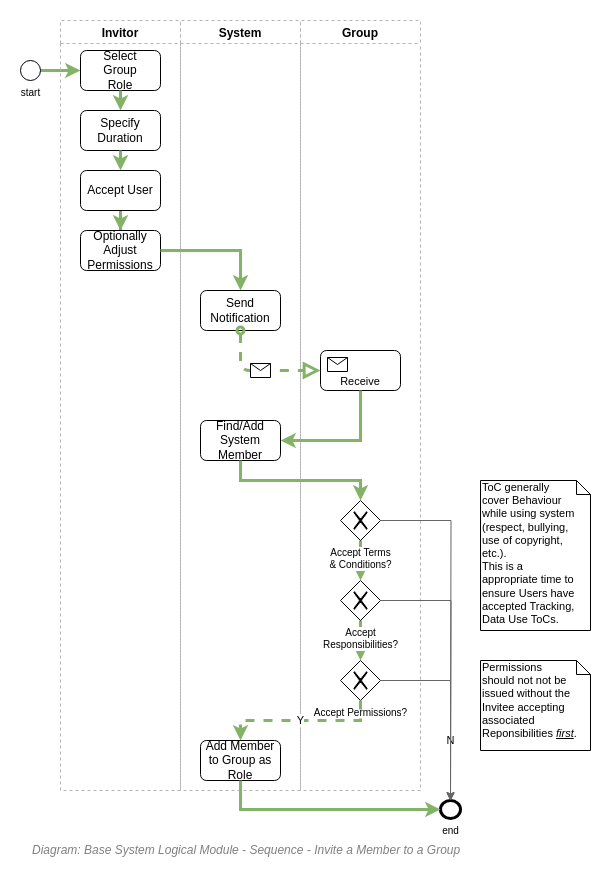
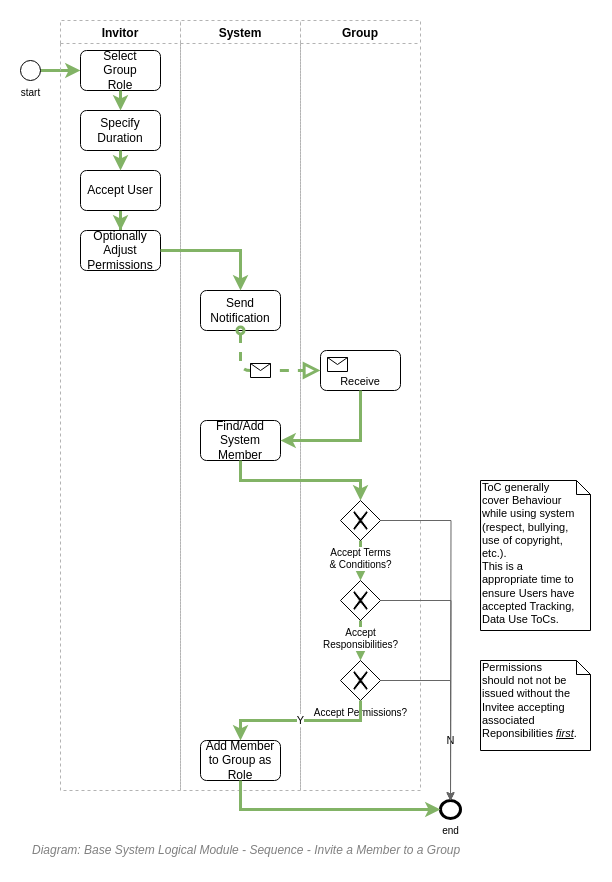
edge "Accept Permissions?" -> "Add Member to Group as Role": style dashed -> solid
